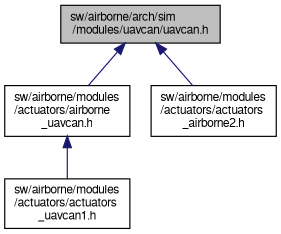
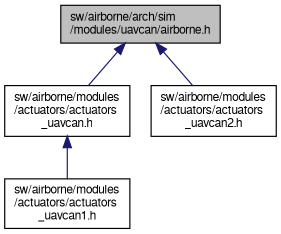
node "sw/airborne/arch/sim /modules/uavcan/uavcan.h": label "sw/airborne/arch/sim /modules/uavcan/uavcan.h" -> "sw/airborne/arch/sim /modules/uavcan/airborne.h"
node "sw/airborne/modules /actuators/airborne _uavcan.h": label "sw/airborne/modules /actuators/airborne _uavcan.h" -> "sw/airborne/modules /actuators/actuators _uavcan.h"
node "sw/airborne/modules /actuators/actuators _airborne2.h": label "sw/airborne/modules /actuators/actuators _airborne2.h" -> "sw/airborne/modules /actuators/actuators _uavcan2.h"
